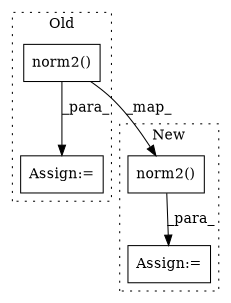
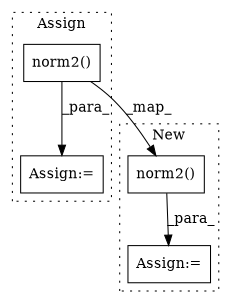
cluster "Old": label "Old" -> "Assign"
